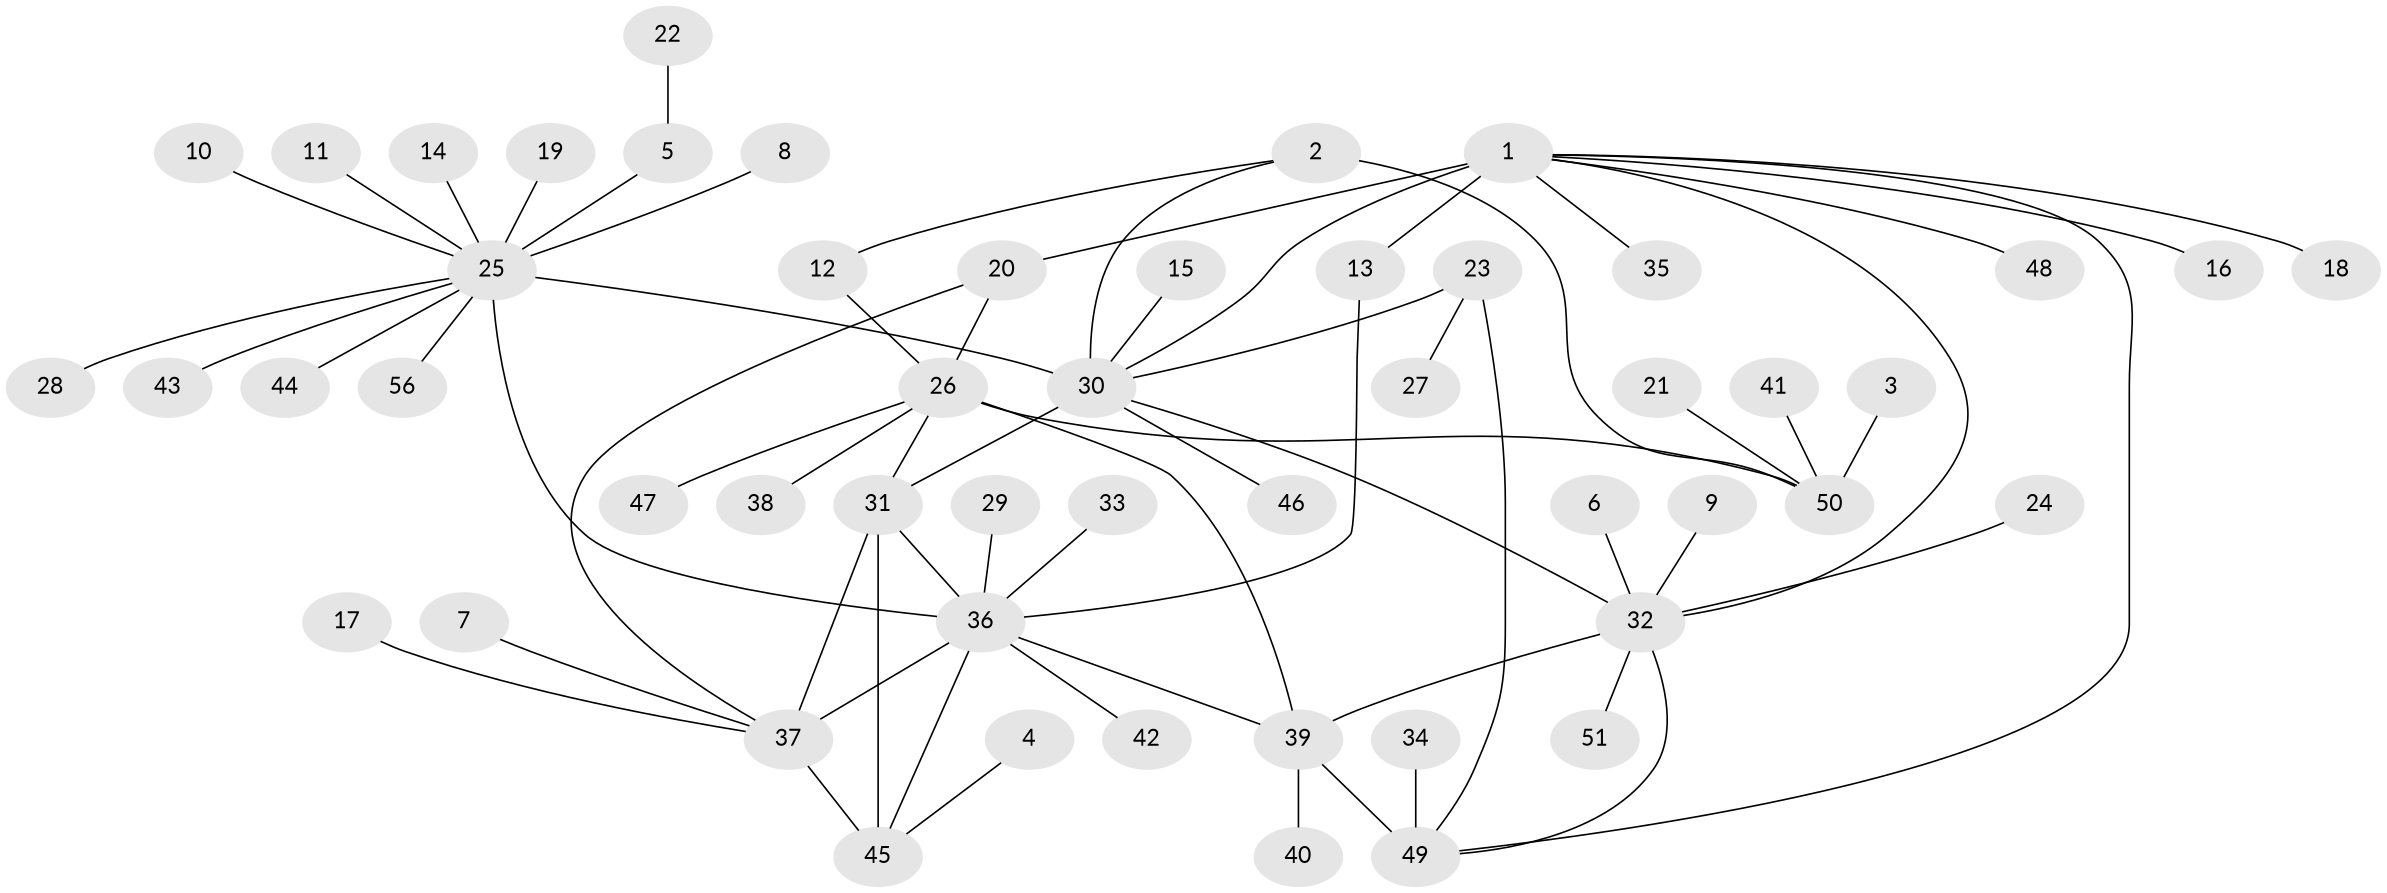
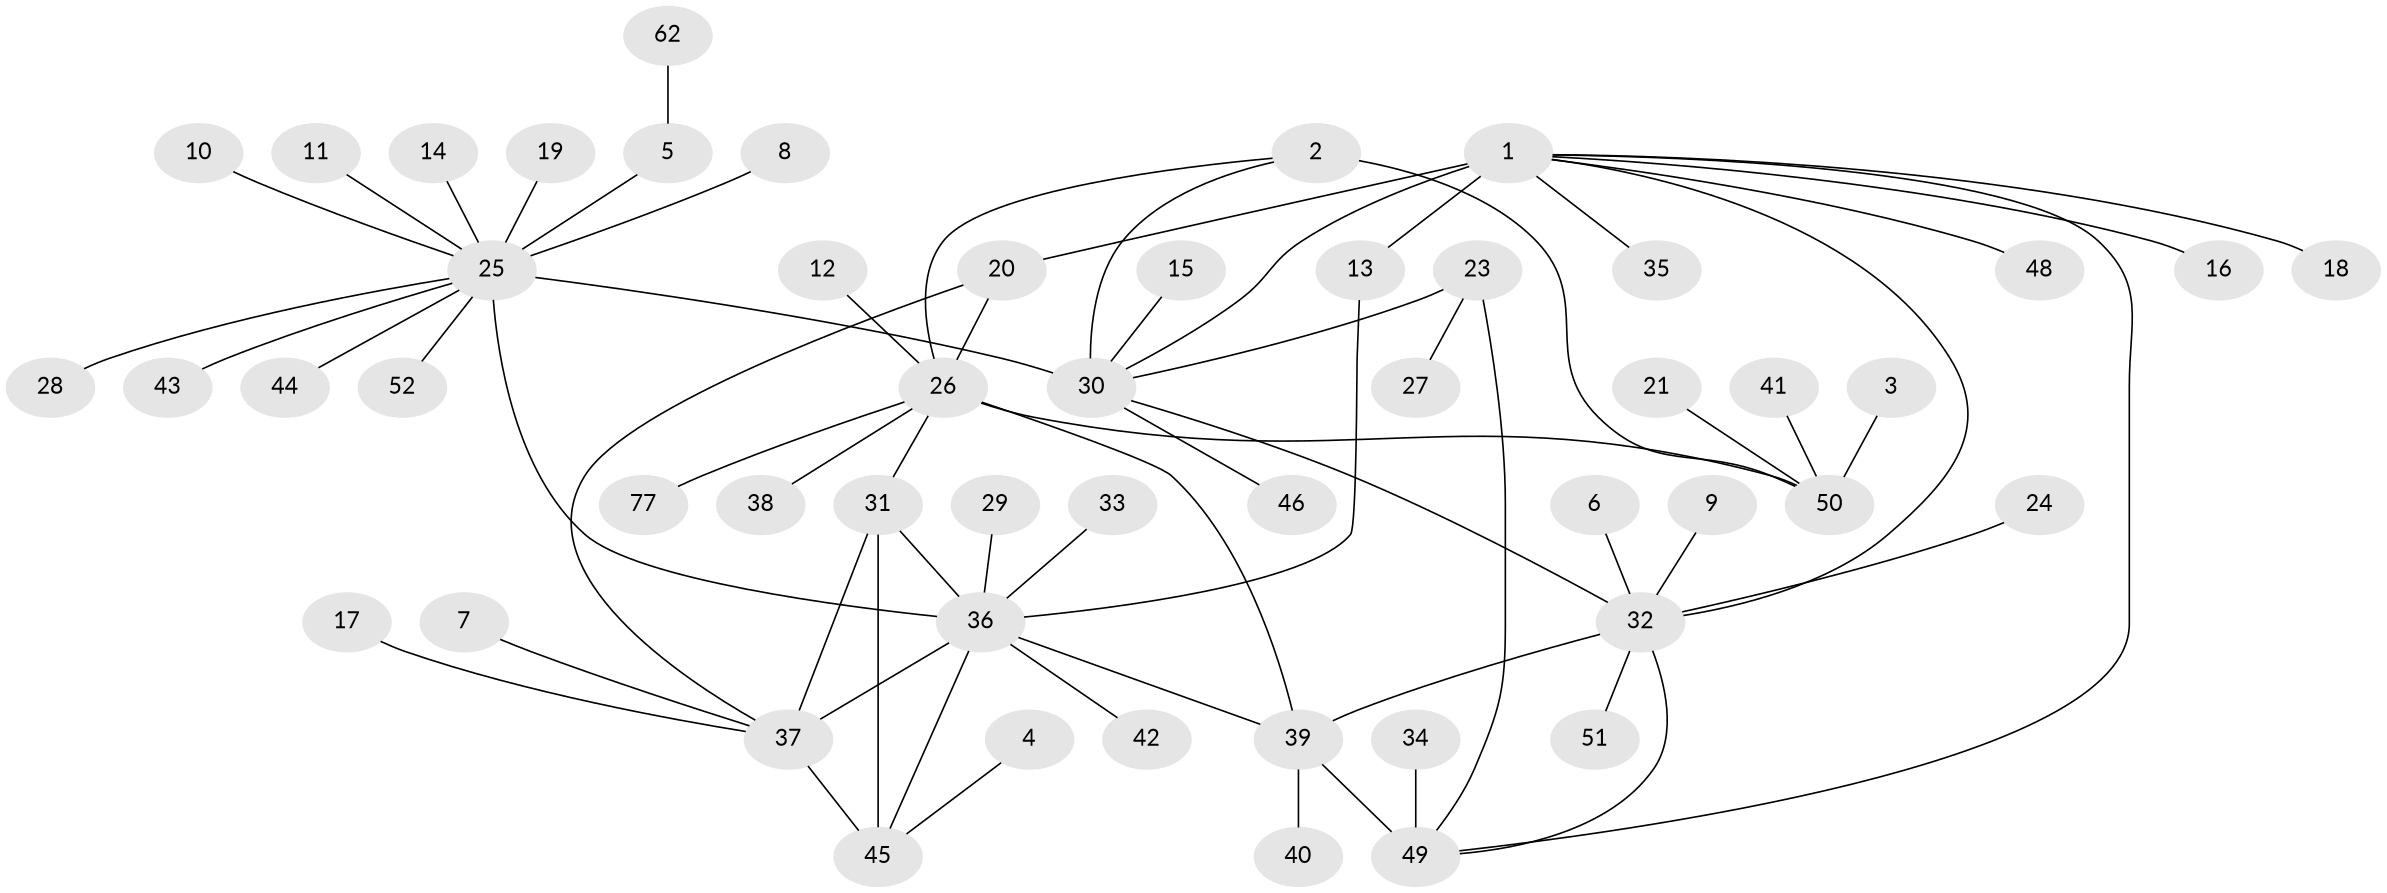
node "22": label "22" -> "62"
edge "2" -- "12": now "2" -- "26"
node "56": label "56" -> "52"
edge "30" -- "31": removed
node "47": label "47" -> "77"
